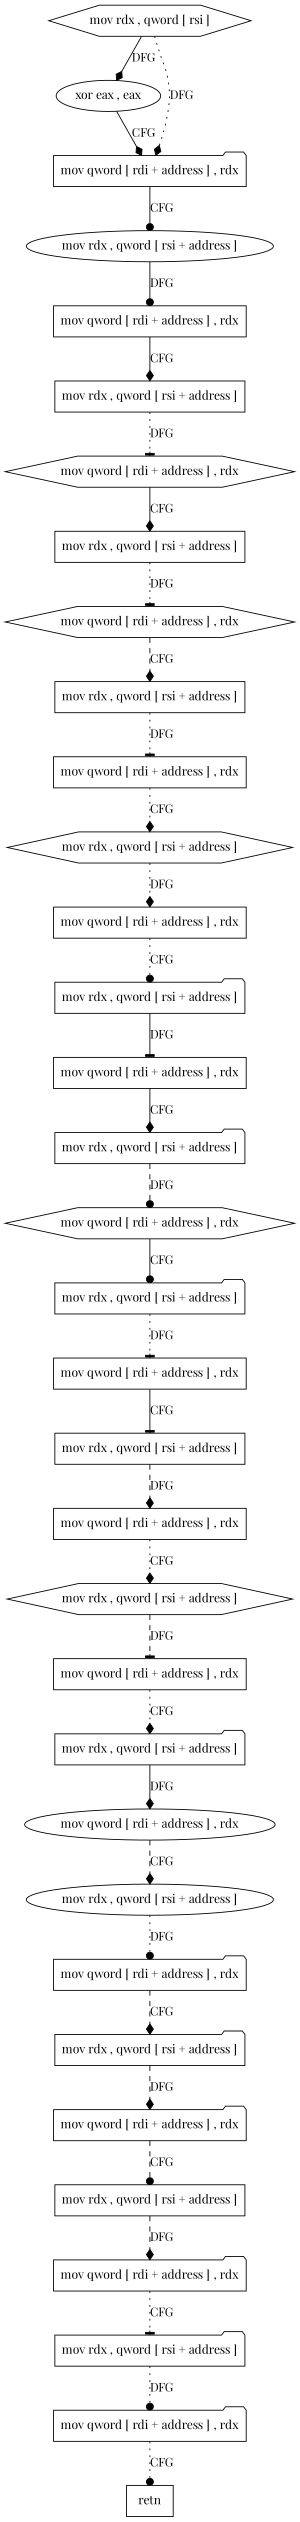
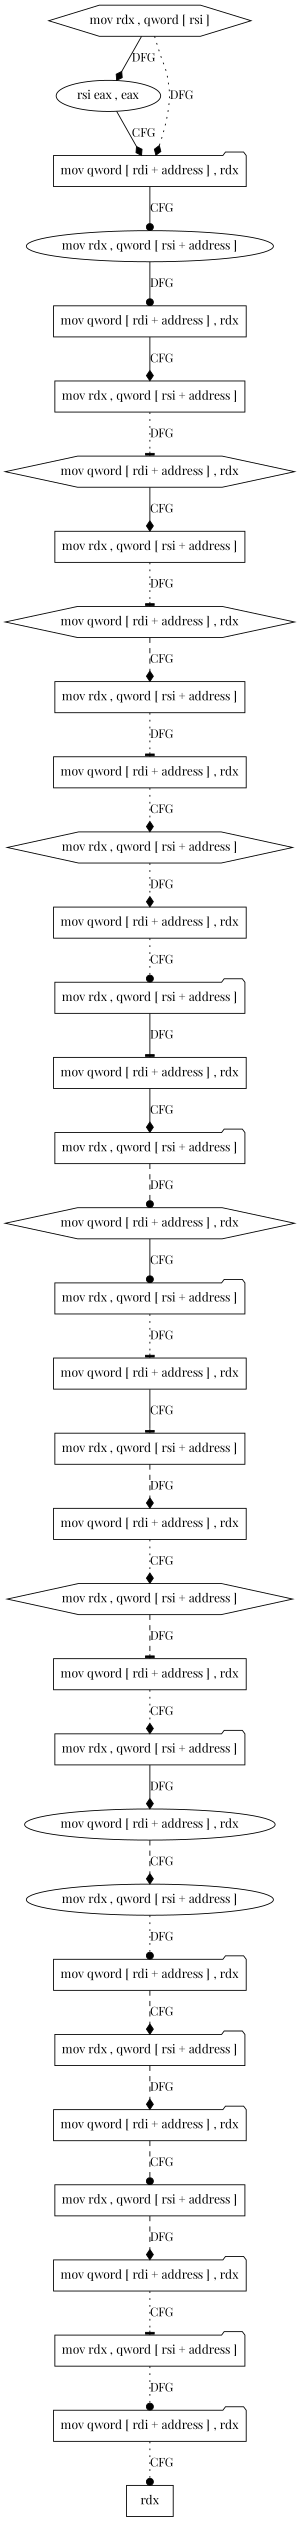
node "xor eax , eax": label "xor eax , eax" -> "rsi eax , eax"
node "retn": label "retn" -> "rdx"
